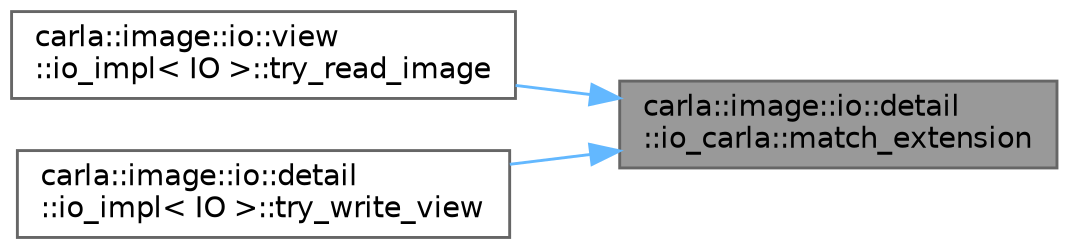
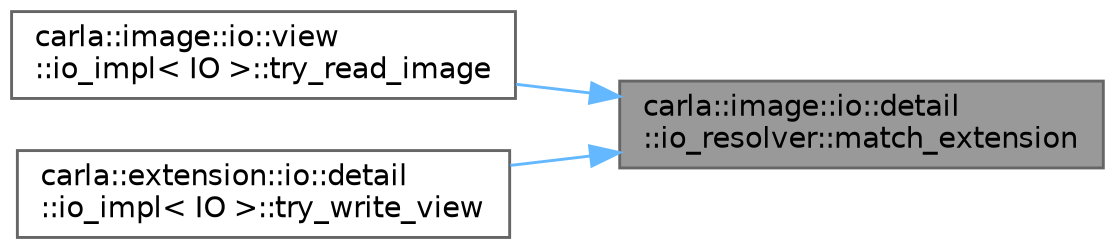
node "carla::image::io::detail ::io_carla::match_extension": label "carla::image::io::detail ::io_carla::match_extension" -> "carla::image::io::detail ::io_resolver::match_extension"
node "carla::image::io::detail ::io_impl< IO >::try_write_view": label "carla::image::io::detail ::io_impl< IO >::try_write_view" -> "carla::extension::io::detail ::io_impl< IO >::try_write_view"
